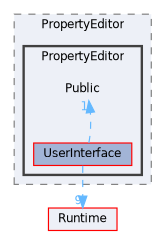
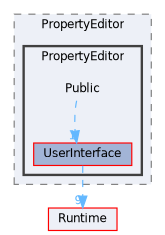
edge "UserInterface" -> "Public": reversed
